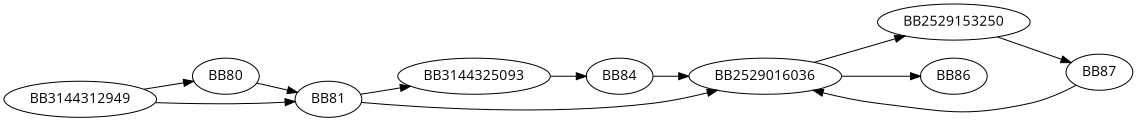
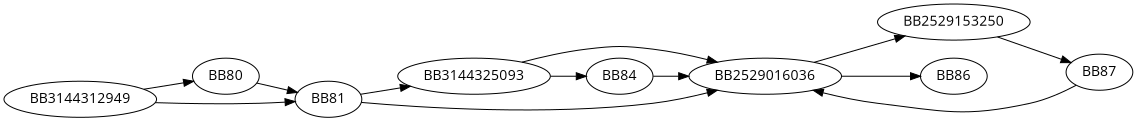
edge "BB3144325093" -> "BB2529016036": added
